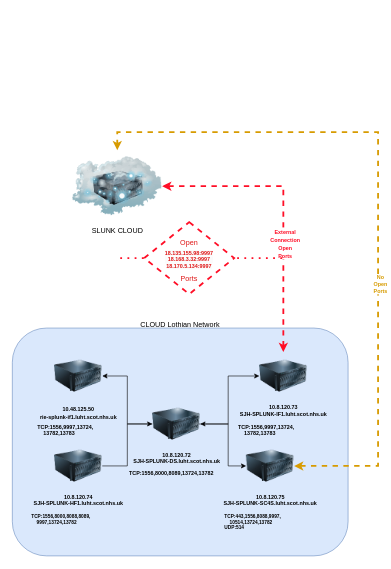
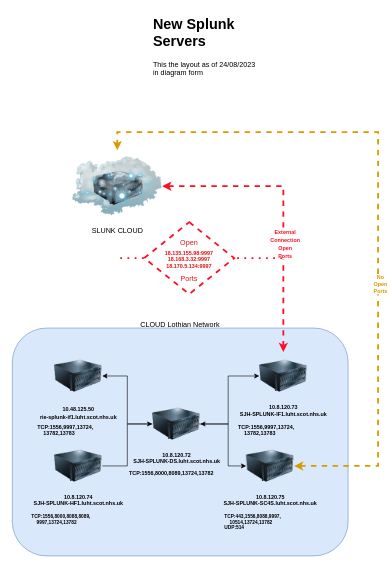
node "New Splunk ServersThis the layout as of 24/08/2023 in diagram form": added
